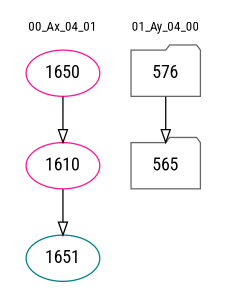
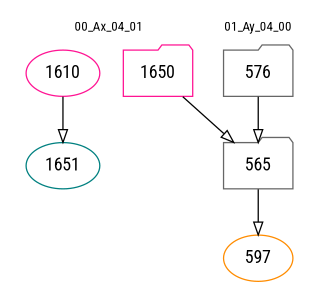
node "1650": shape ellipse -> folder
edge "1650" -> "1610": now "1650" -> "565"
node "597": added
